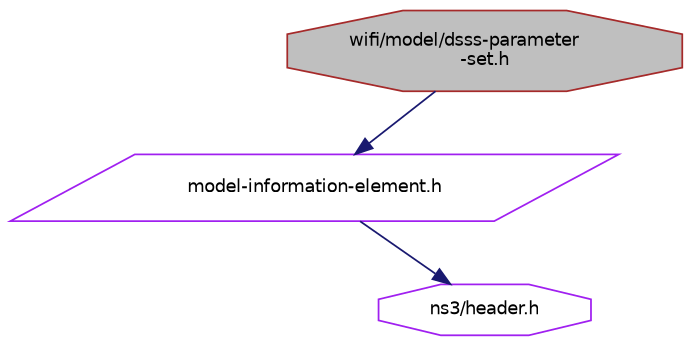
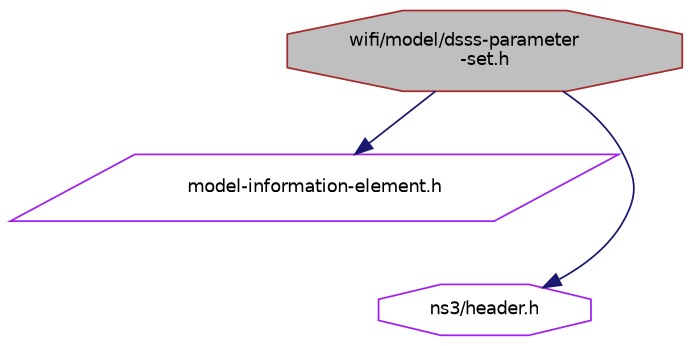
edge "model-information-element.h" -> "ns3/header.h": now "wifi/model/dsss-parameter -set.h" -> "ns3/header.h"
